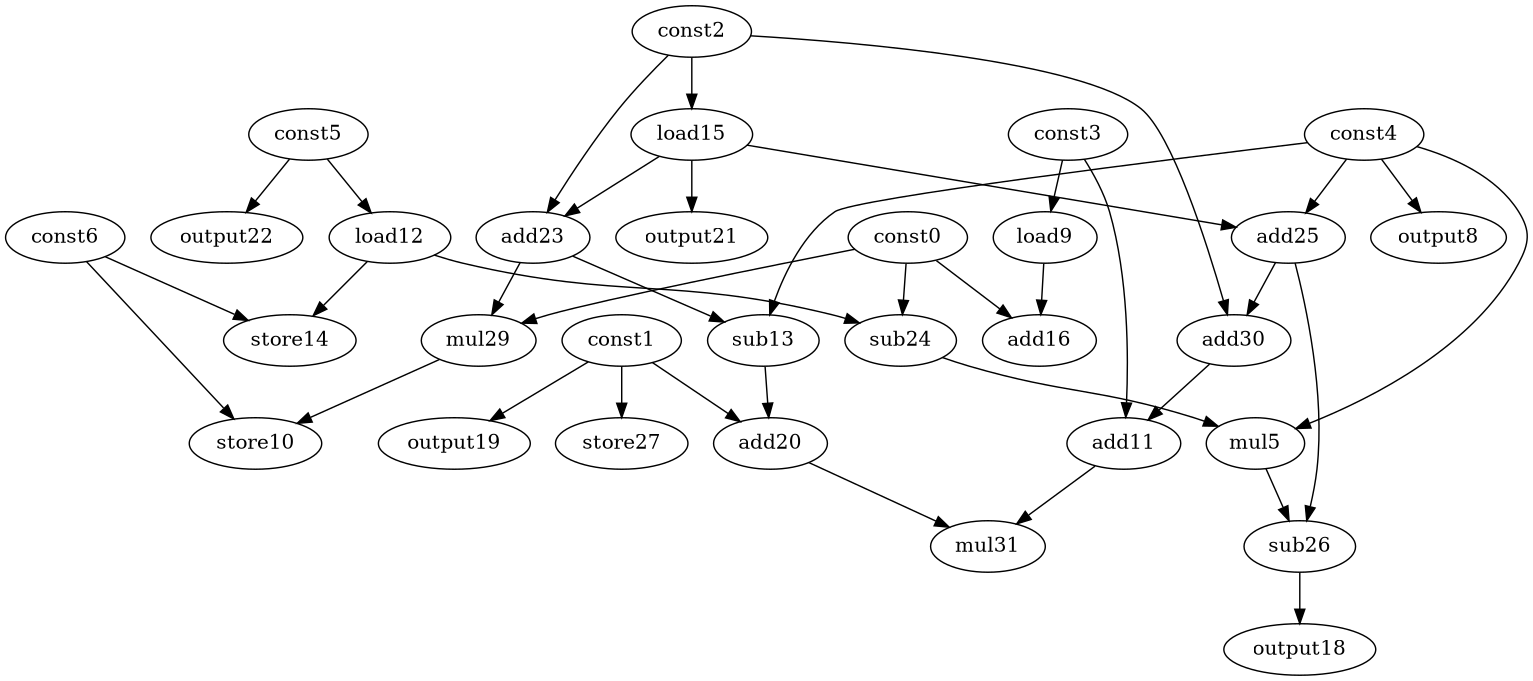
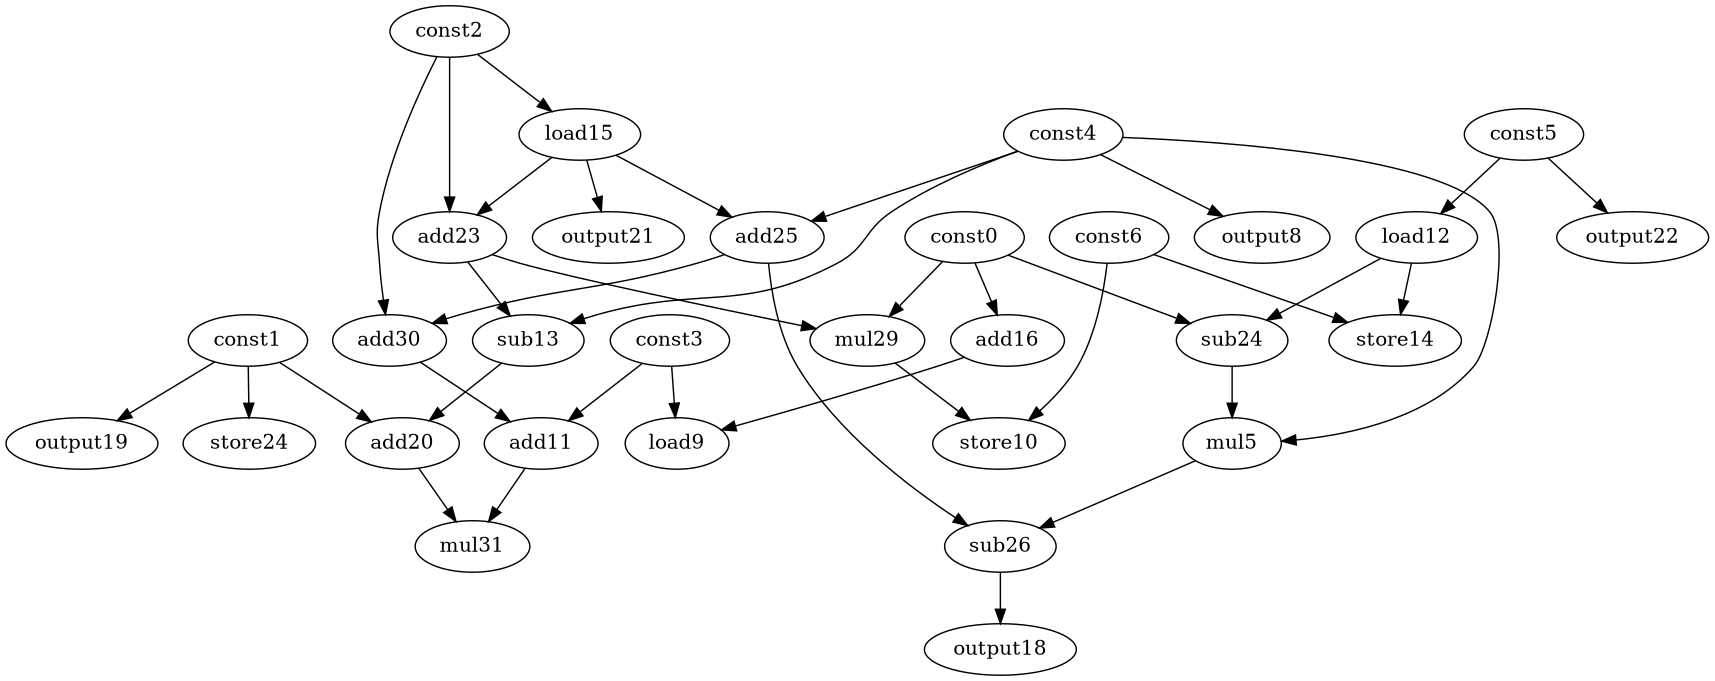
edge "load9" -> "add16": reversed
node "store27": label "store27" -> "store24"
